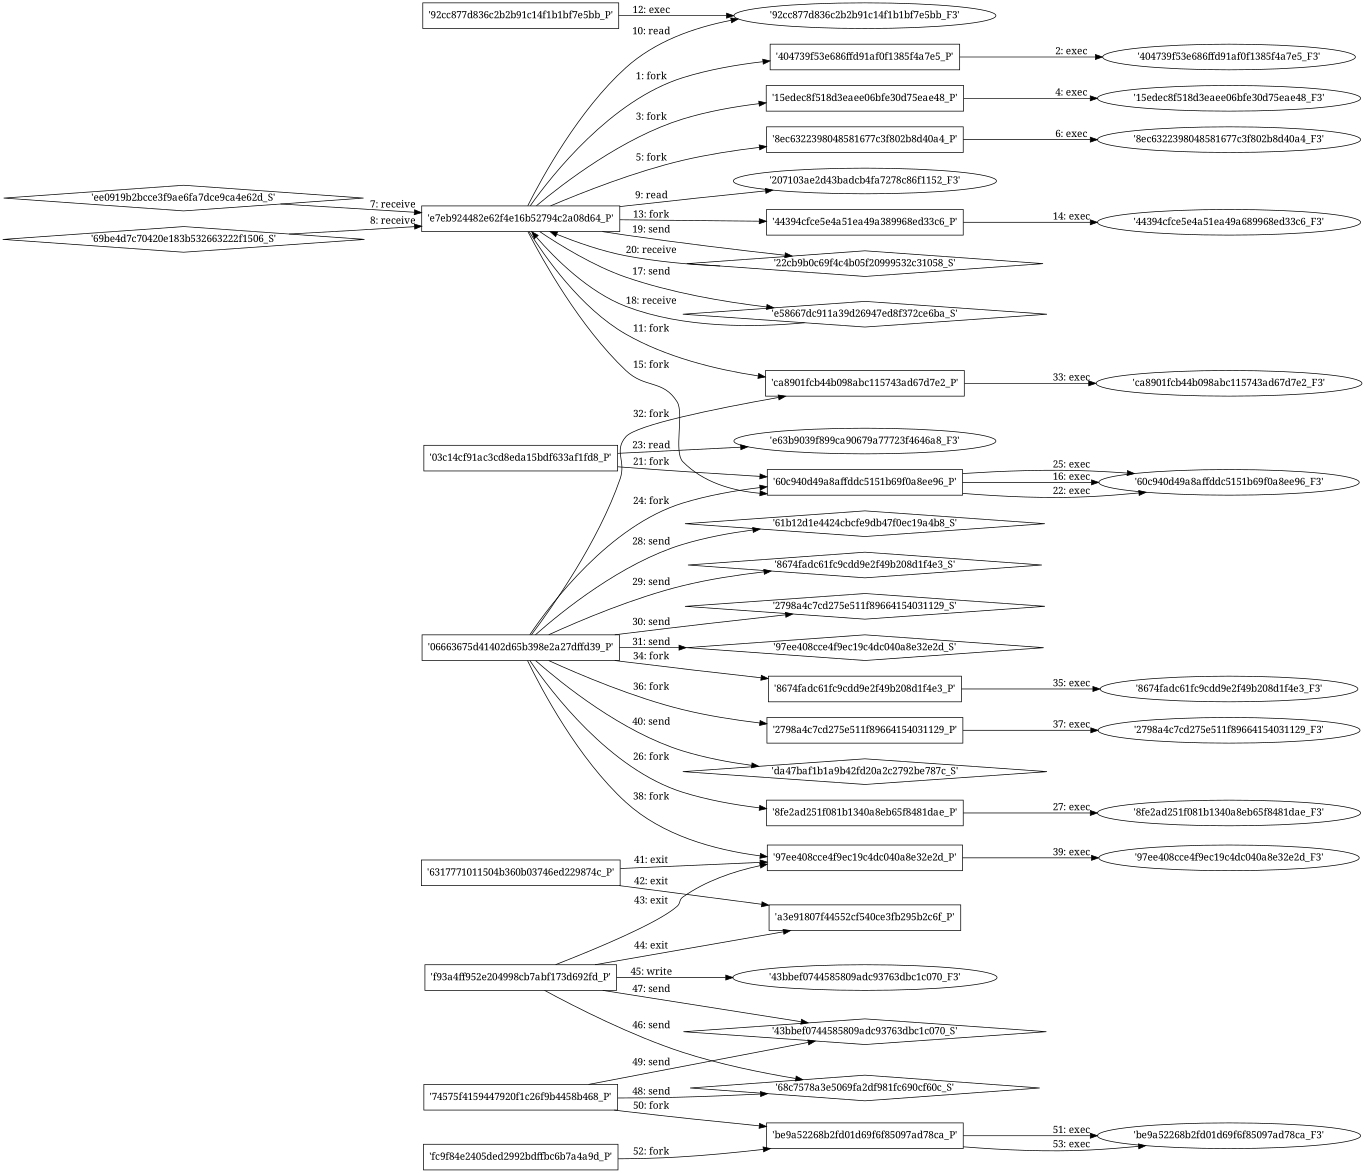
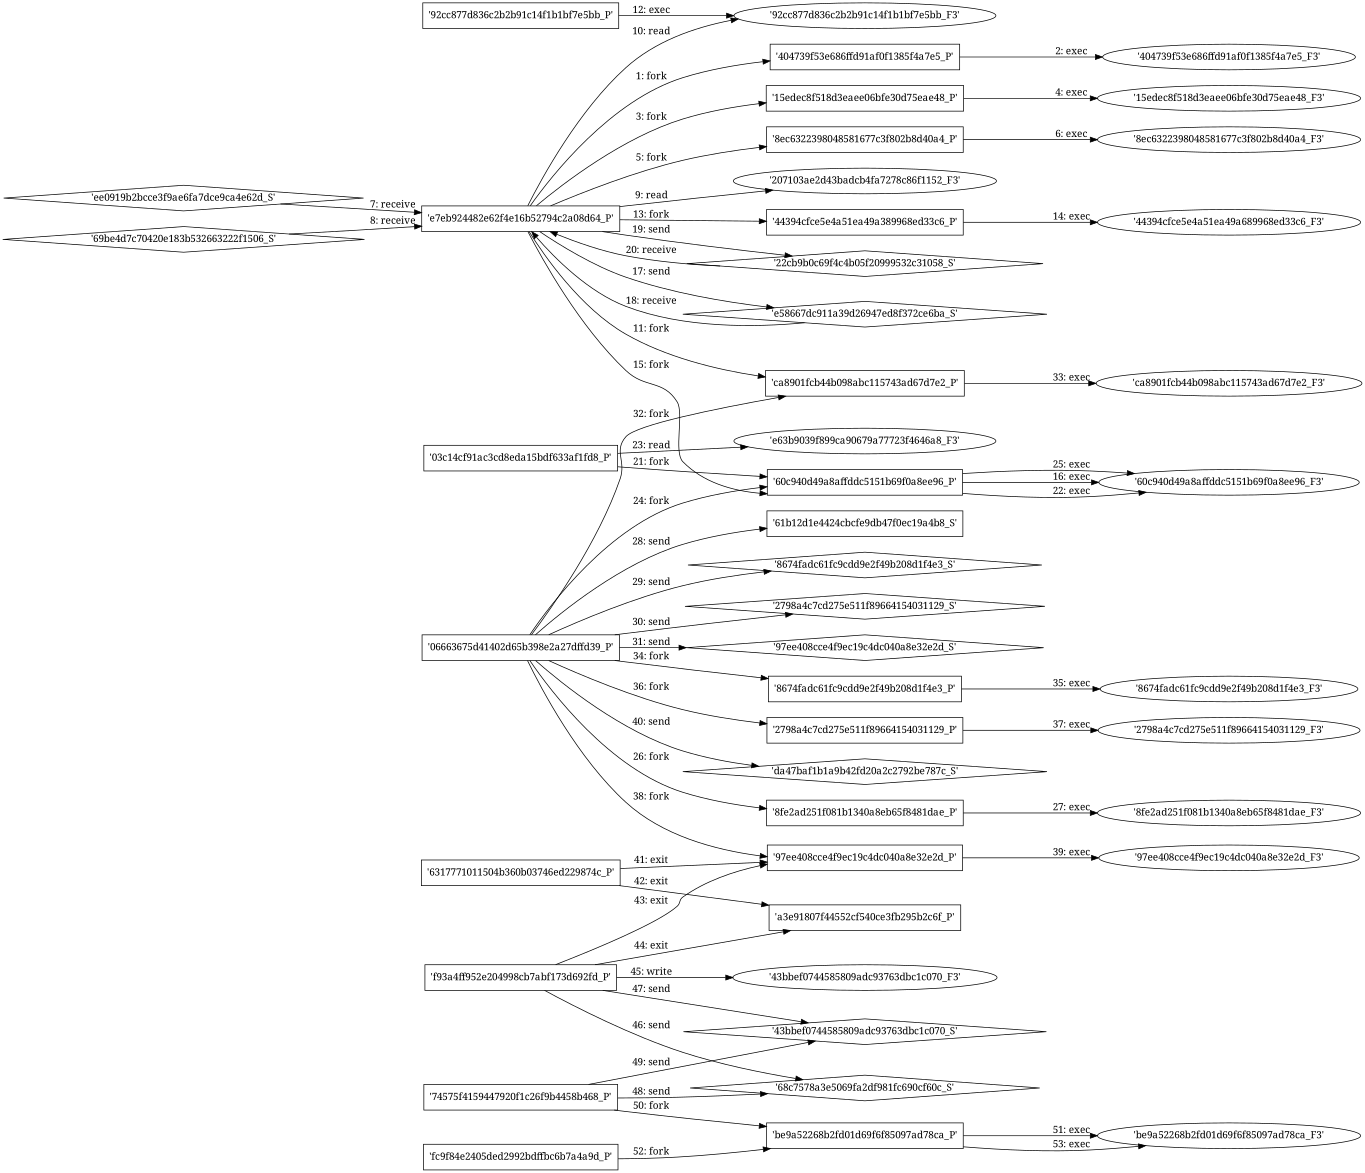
node "'61b12d1e4424cbcfe9db47f0ec19a4b8_S'": shape diamond -> box
